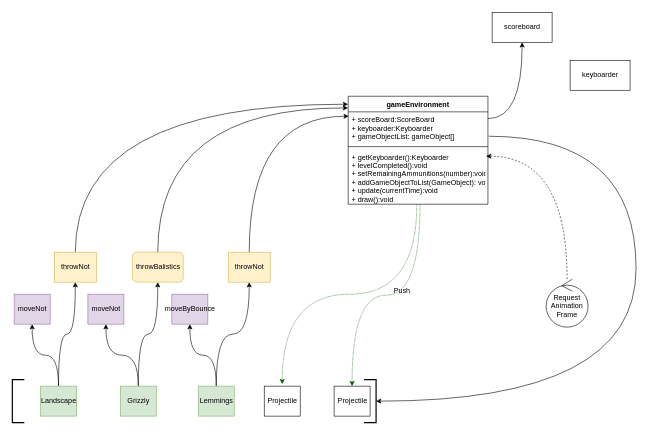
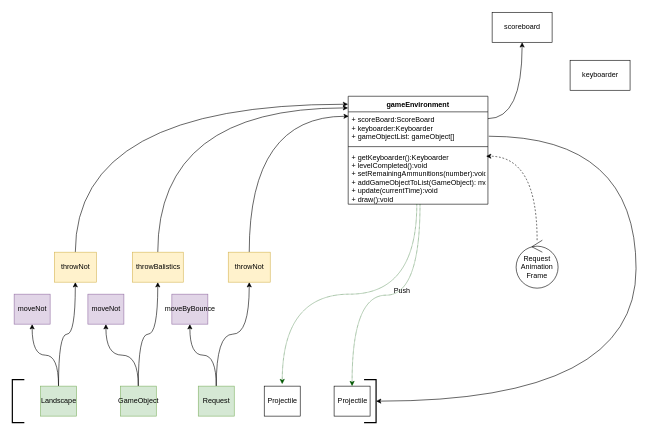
node "+ getKeyboarder():Keyboarder + levelCompleted():void + setRemainingAmmunitions(number):void + addGameObjectToList(GameObject): void + update(currentTime):void + draw():void": label "+ getKeyboarder():Keyboarder + levelCompleted():void + setRemainingAmmunitions(number):void + addGameObjectToList(GameObject): void + update(currentTime):void + draw():void" -> "+ getKeyboarder():Keyboarder + levelCompleted():void + setRemainingAmmunitions(number):void + addGameObjectToList(GameObject): moveNot + update(currentTime):void + draw():void"
node "throwBalistics": shape rounded rectangle -> rectangle
node "Request Animation Frame": moved (567, 303) -> (537, 264)
node "Grizzly": label "Grizzly" -> "GameObject"
node "Lemmings": label "Lemmings" -> "Request"
